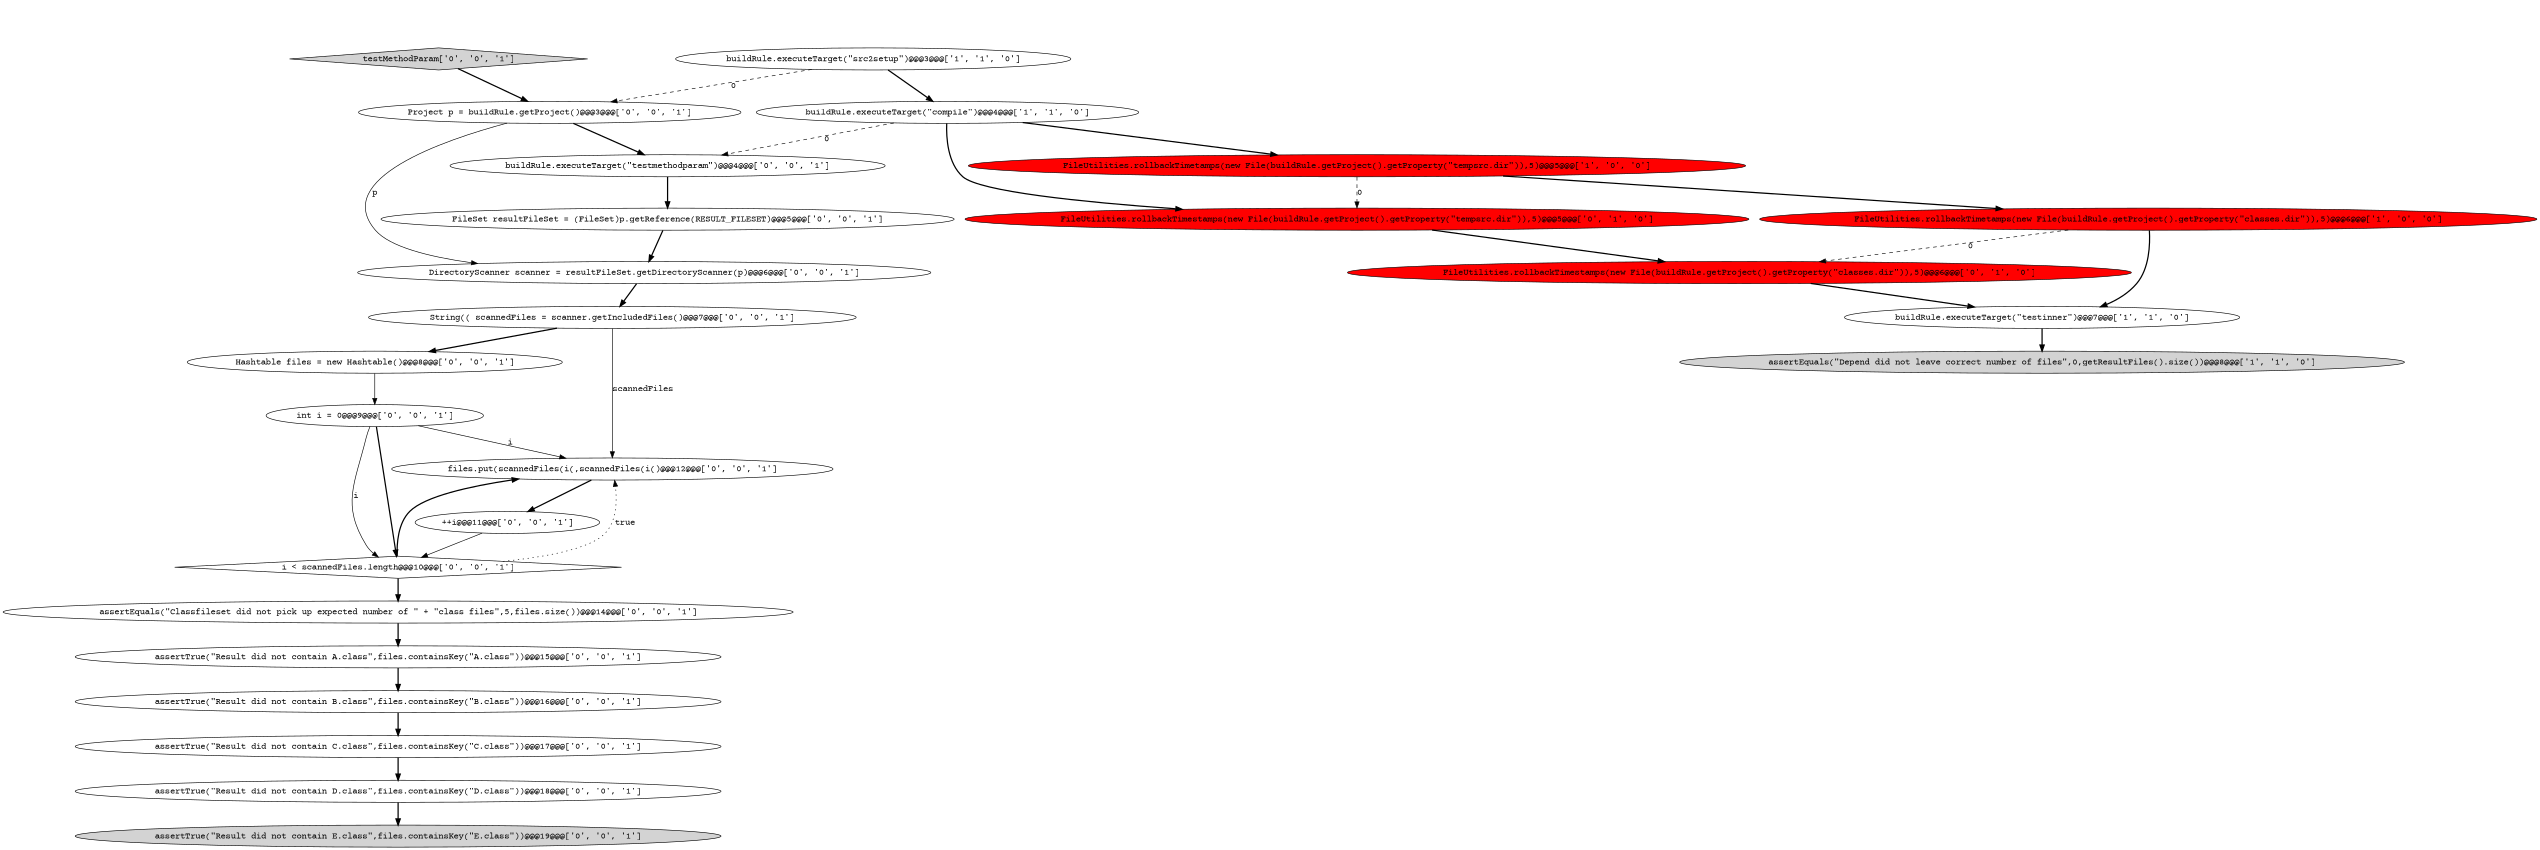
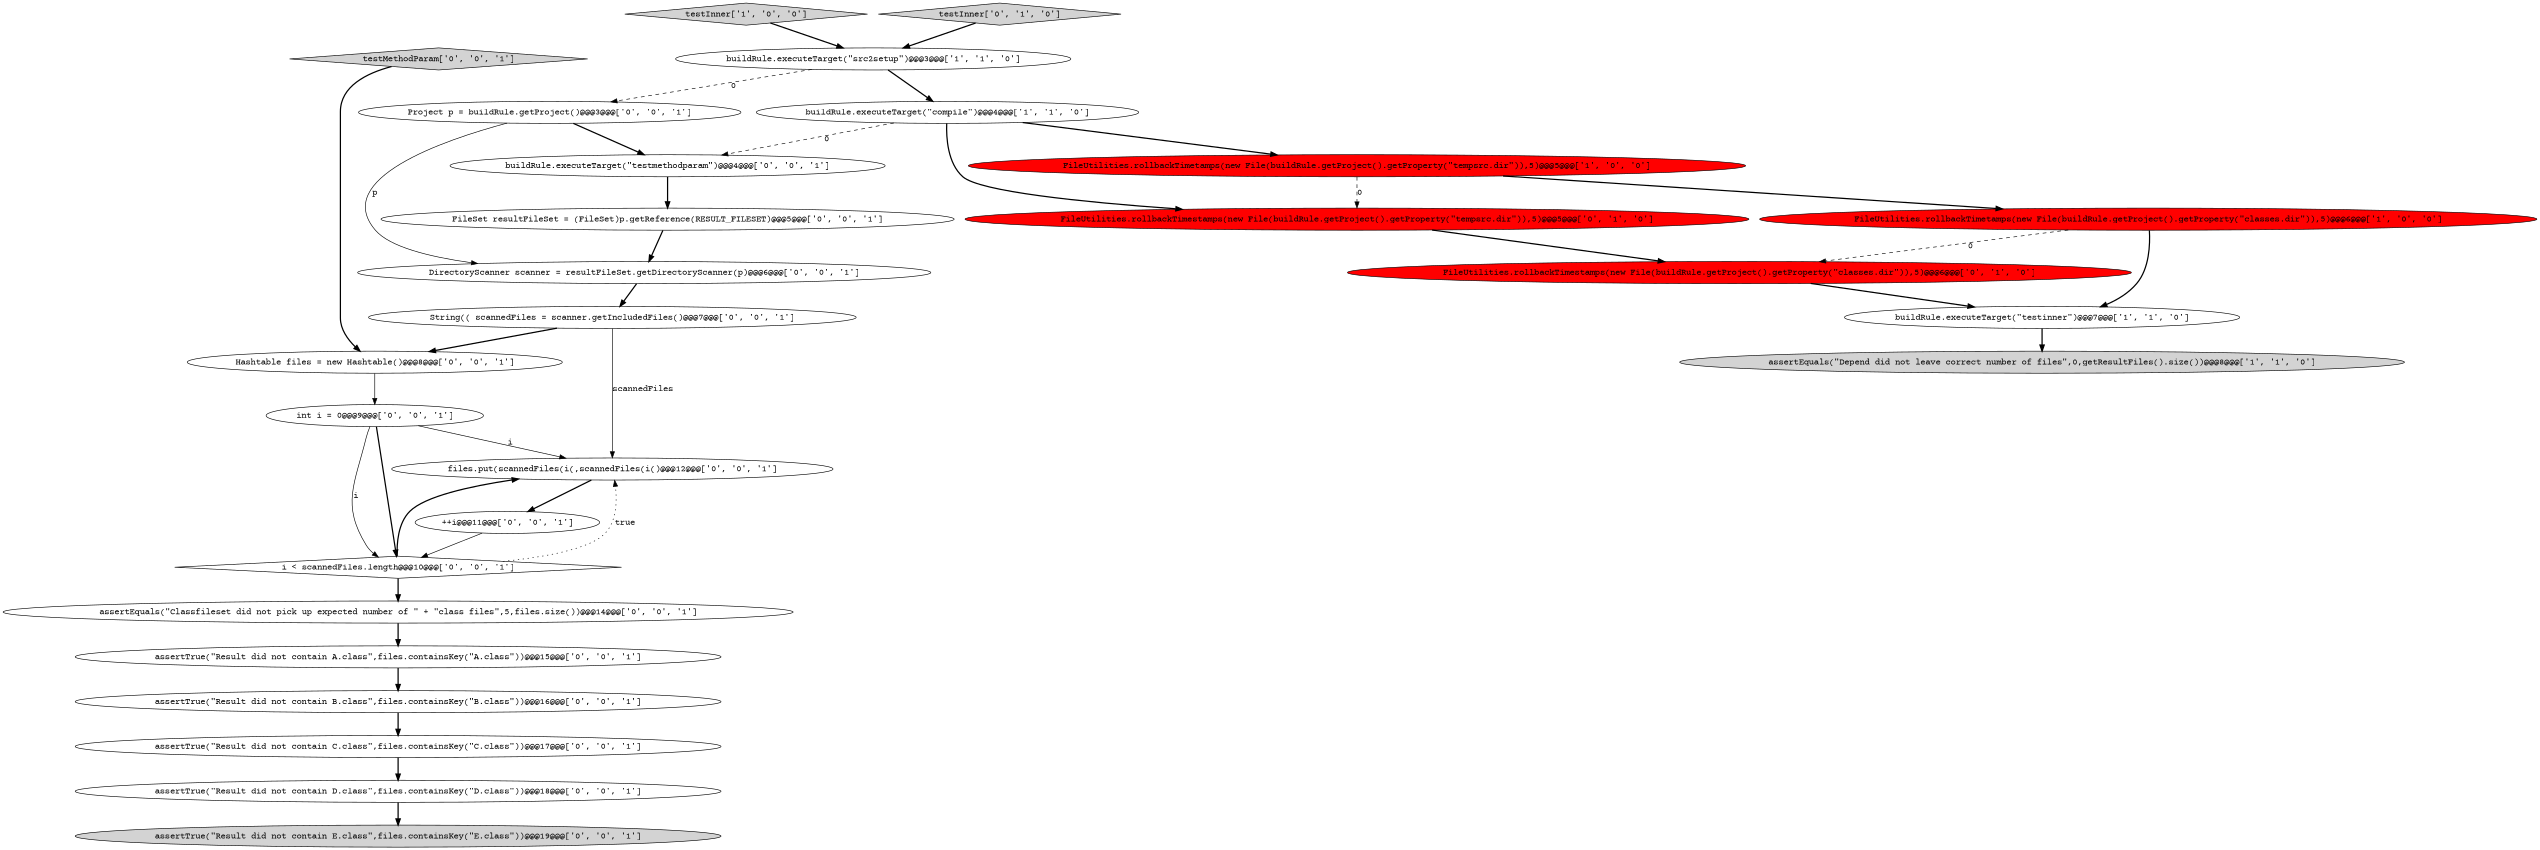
node "testInner['1', '0', '0']": added
node "testInner['0', '1', '0']": added
edge "testMethodParam['0', '0', '1']" -> "Project p = buildRule.getProject()@@@3@@@['0', '0', '1']": now "testMethodParam['0', '0', '1']" -> "Hashtable files = new Hashtable()@@@8@@@['0', '0', '1']"
